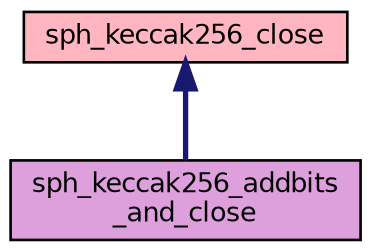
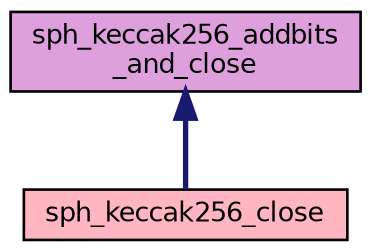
edge "sph_keccak256_addbits _and_close" -> "sph_keccak256_close": reversed
